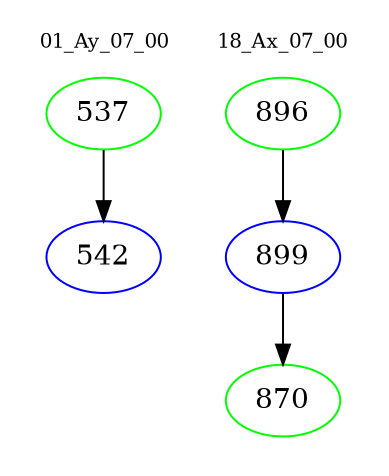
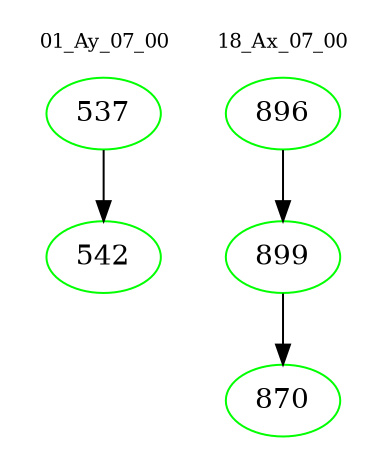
node "542": color blue -> green
node "899": color blue -> green
